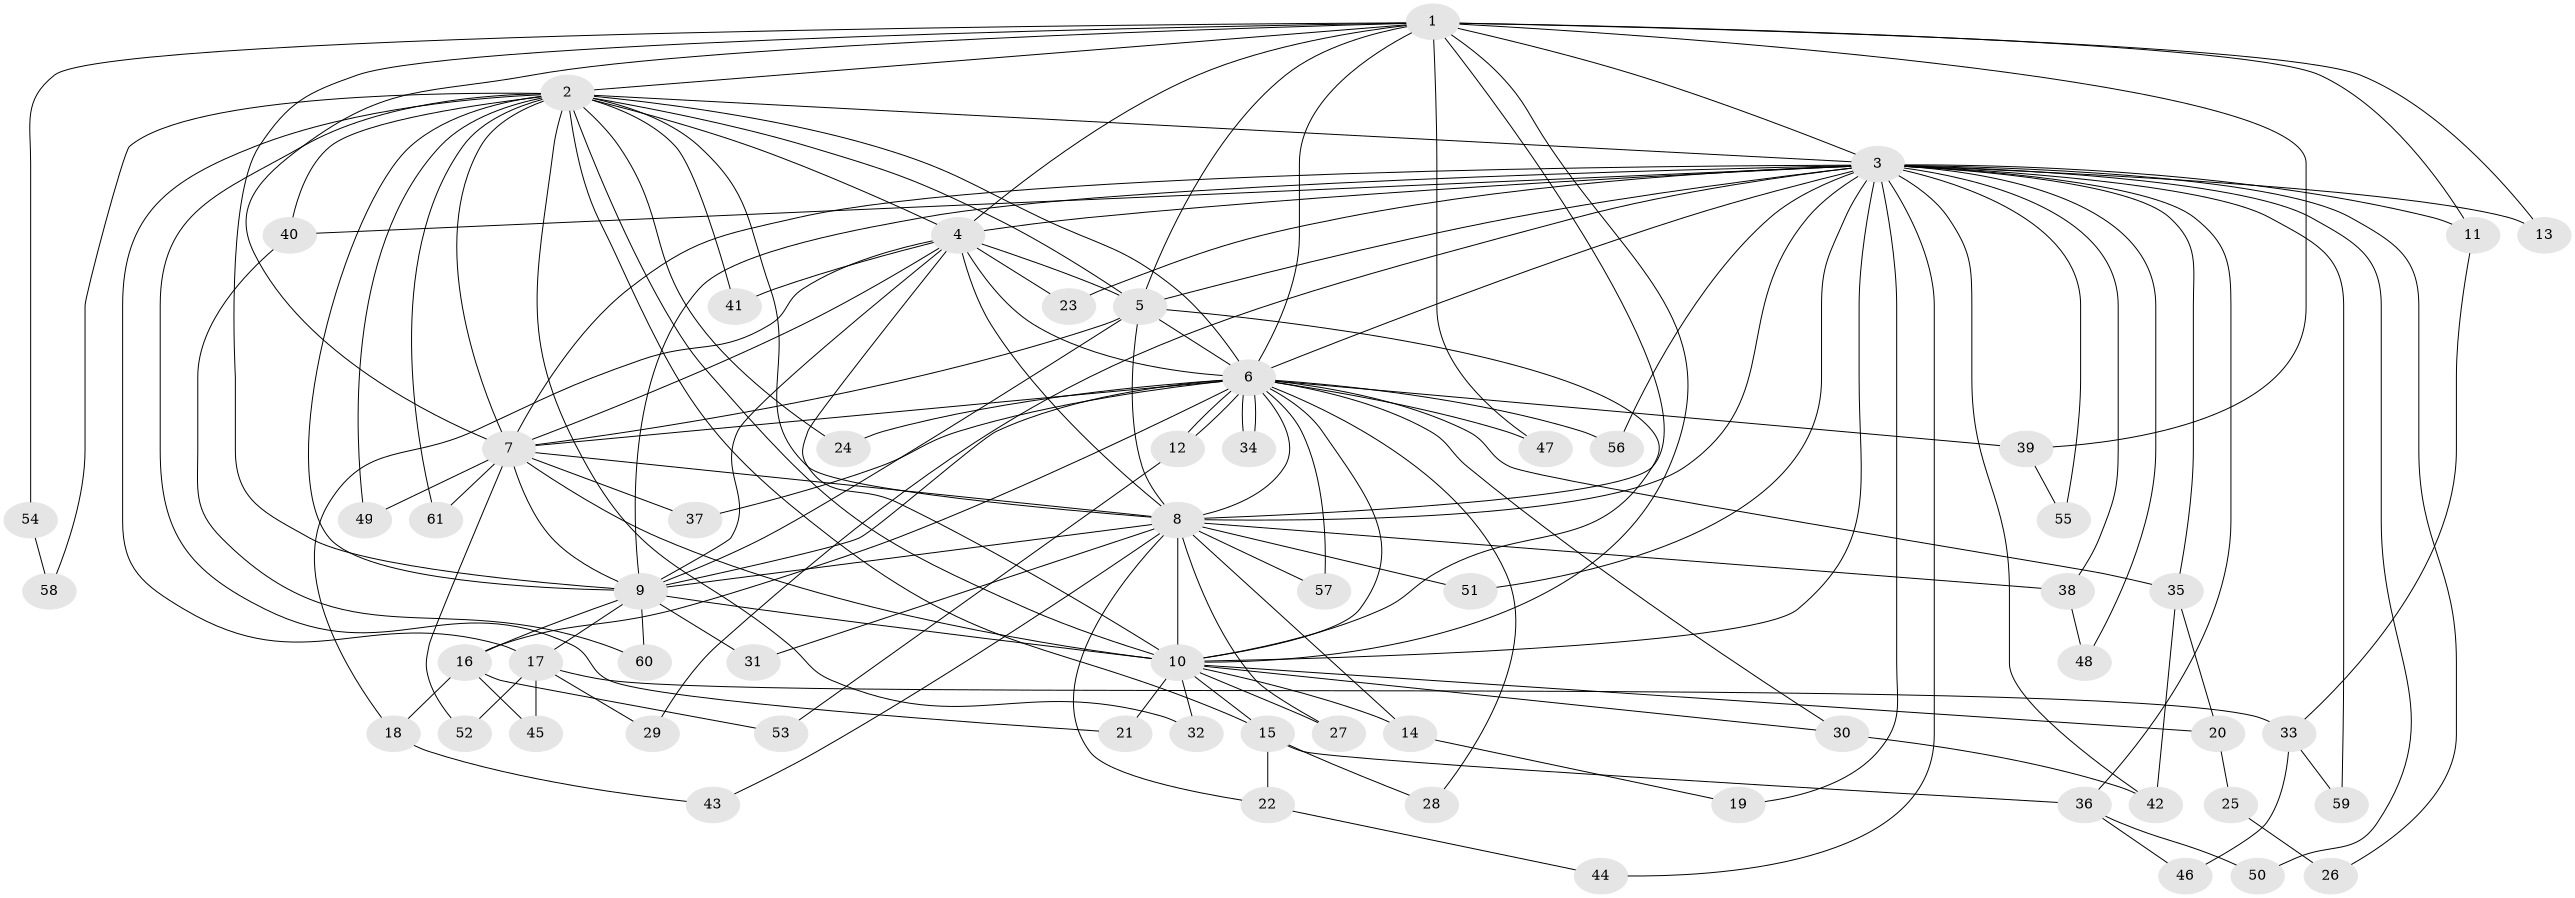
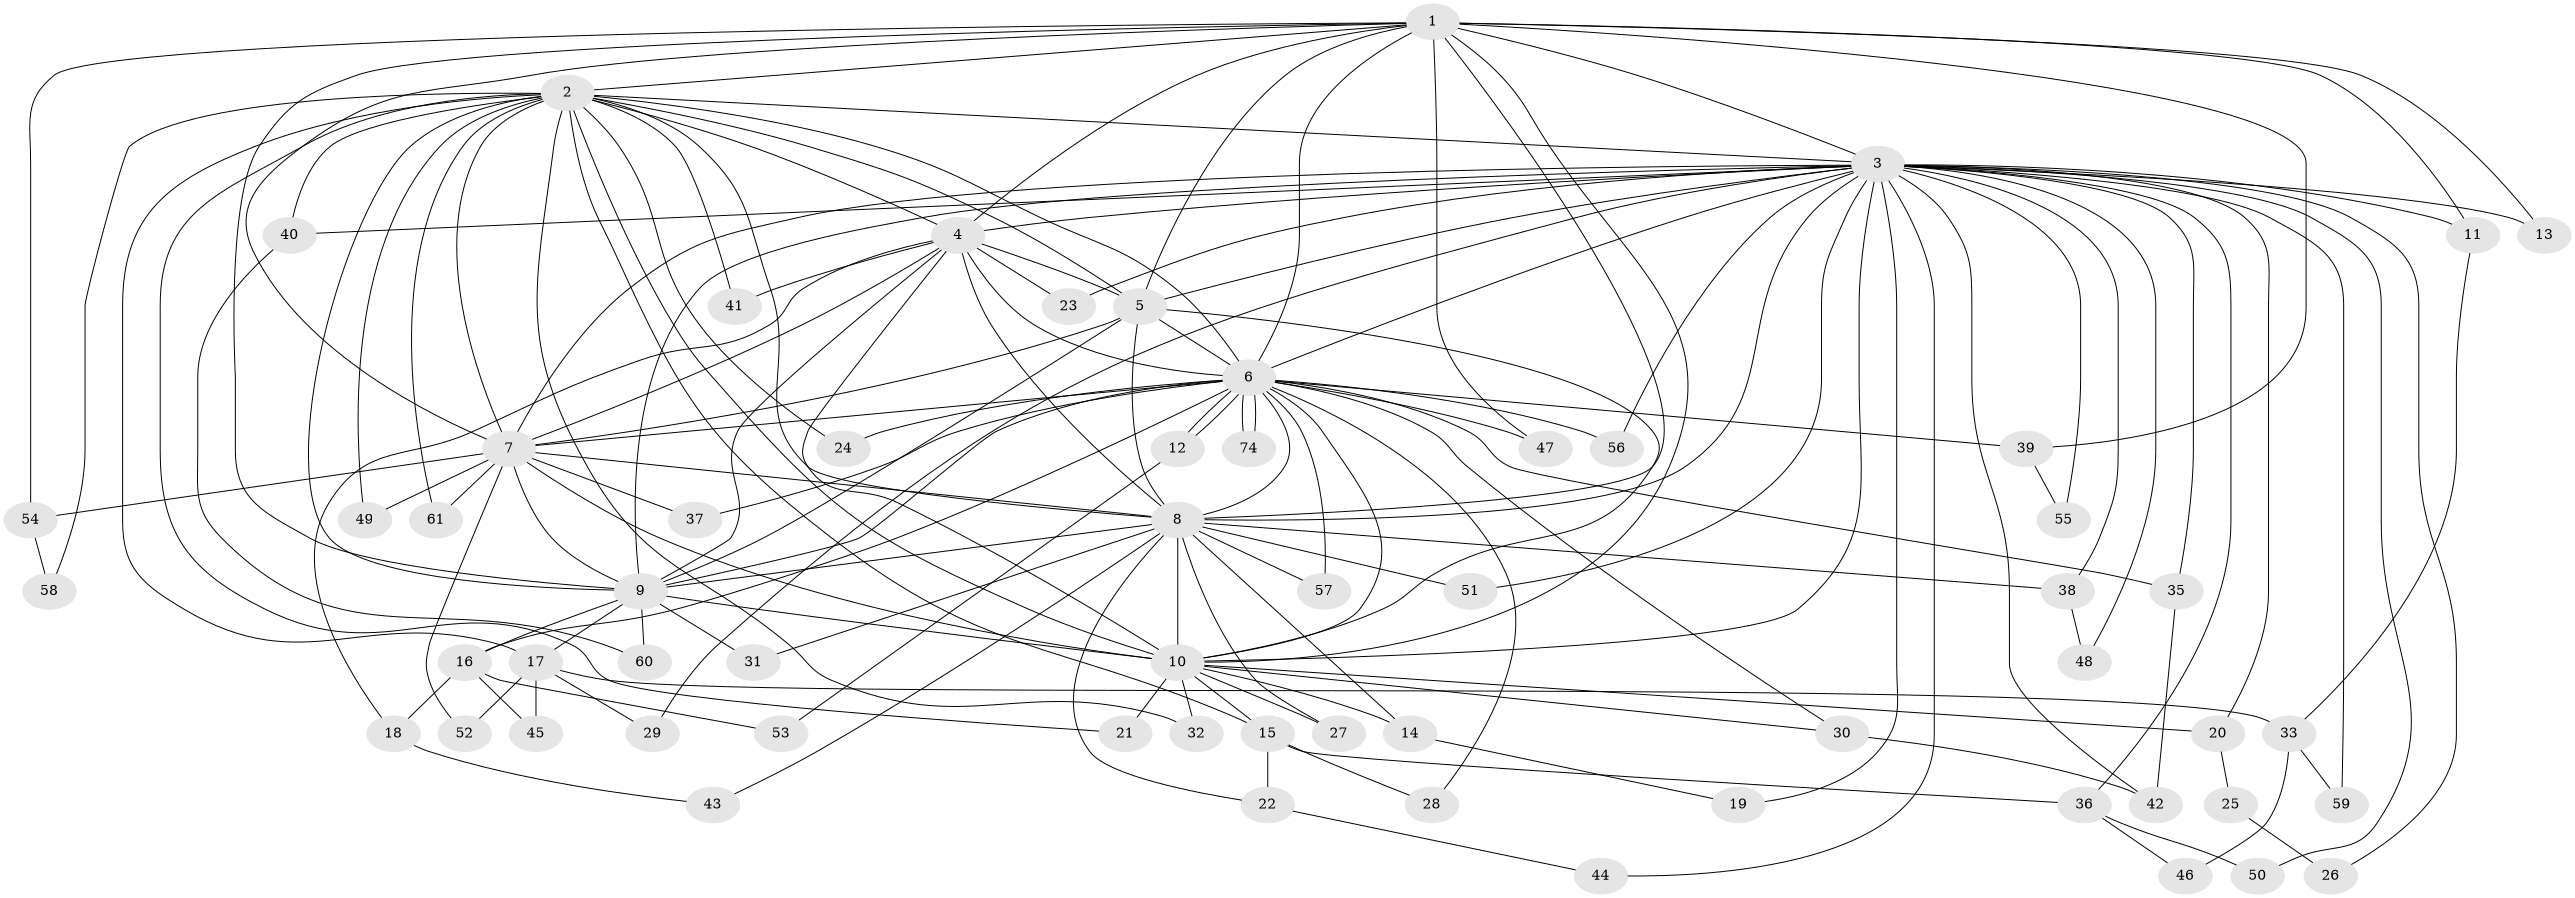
node "34": label "34" -> "74"
edge "7" -- "54": added
edge "35" -- "20": now "3" -- "20"
